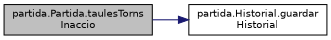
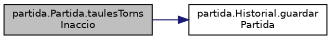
node "partida.Historial.guardar Historial": label "partida.Historial.guardar Historial" -> "partida.Historial.guardar Partida"
